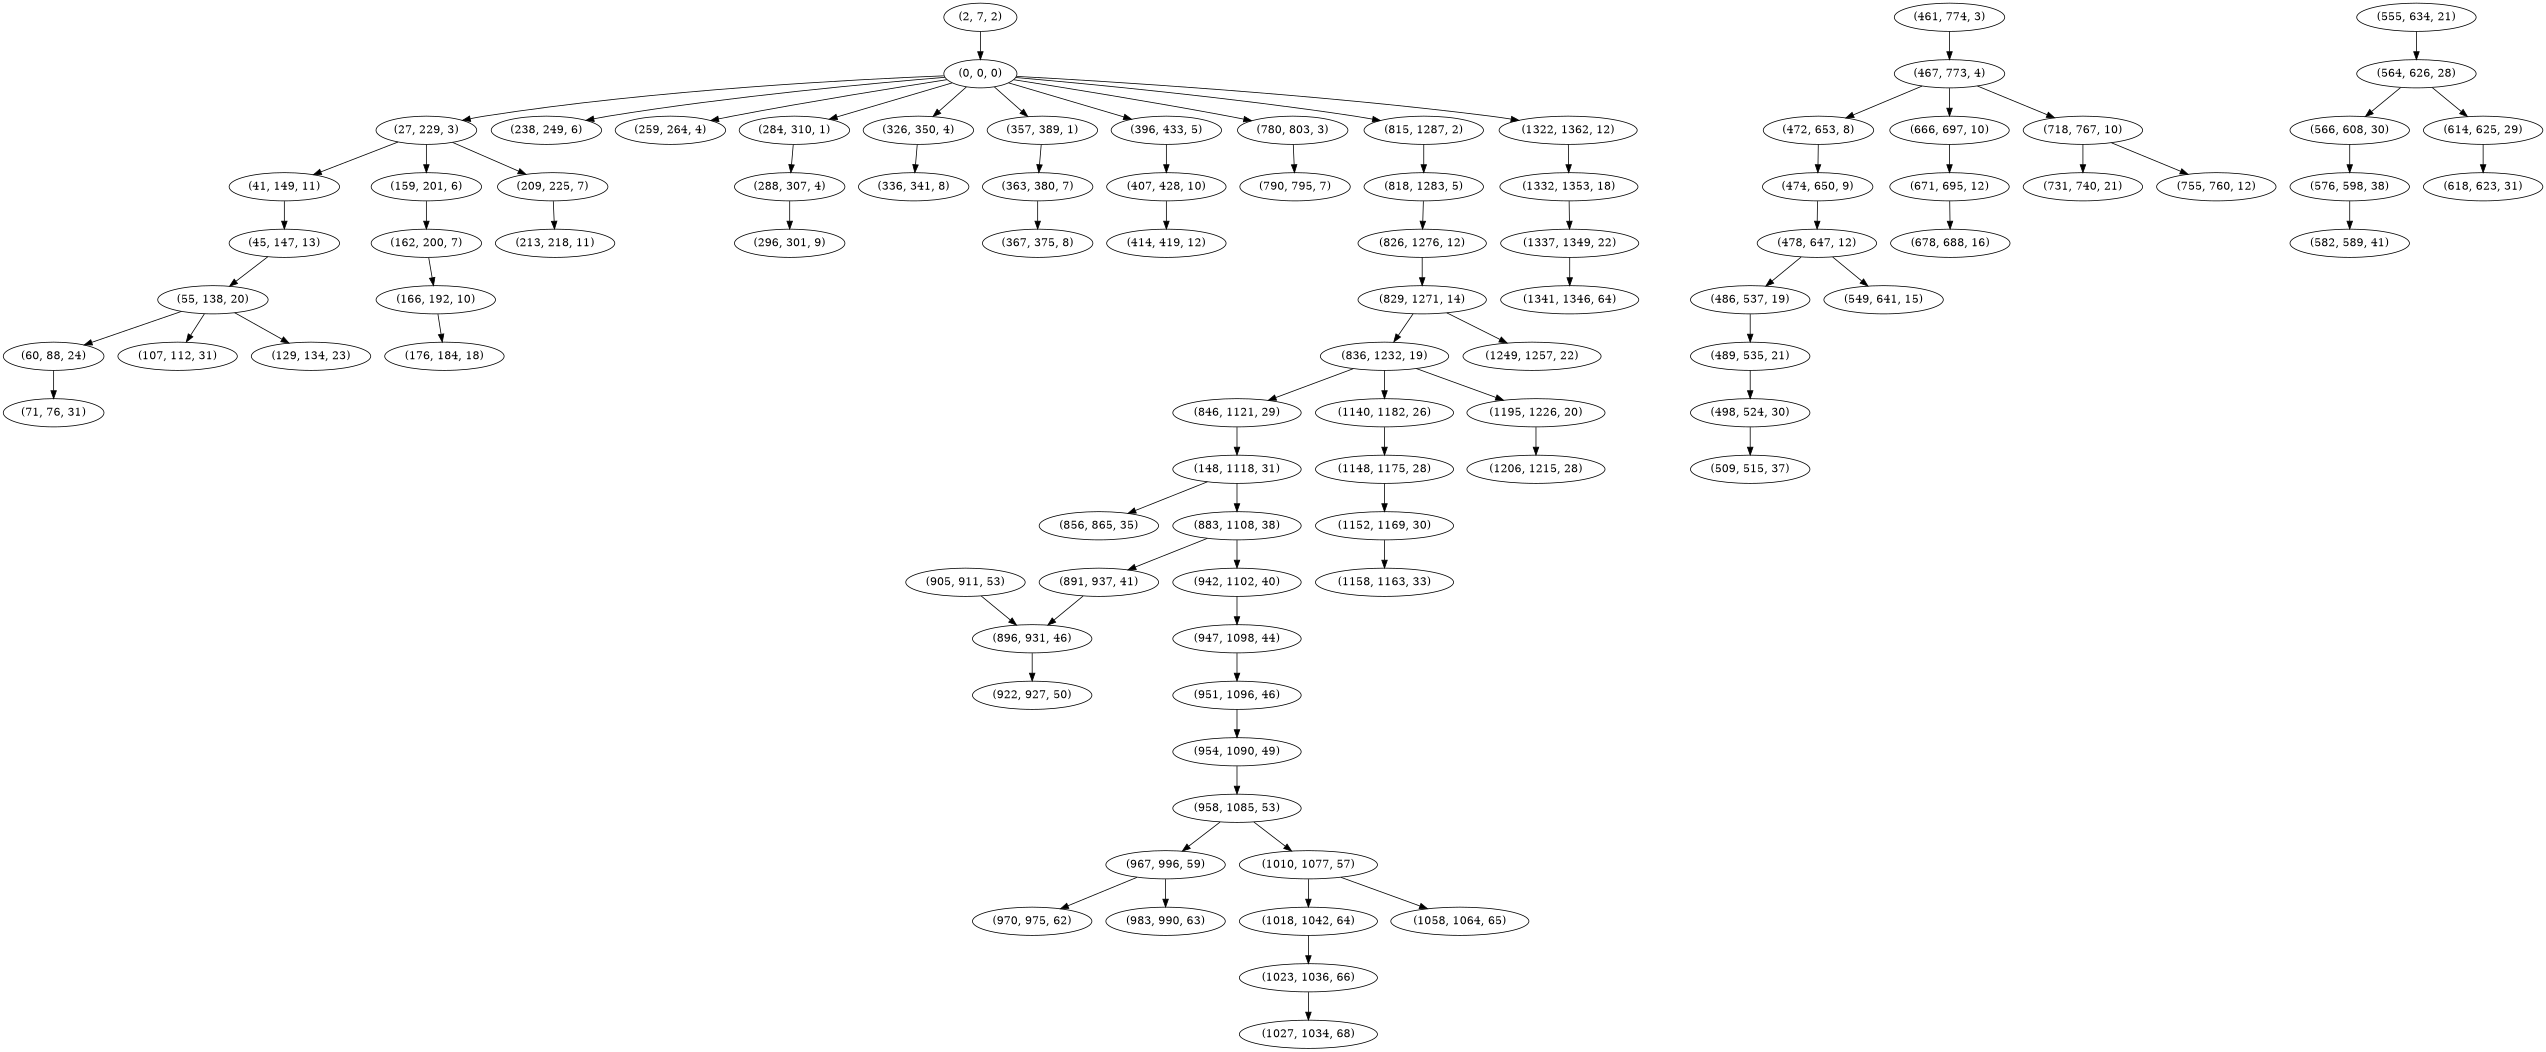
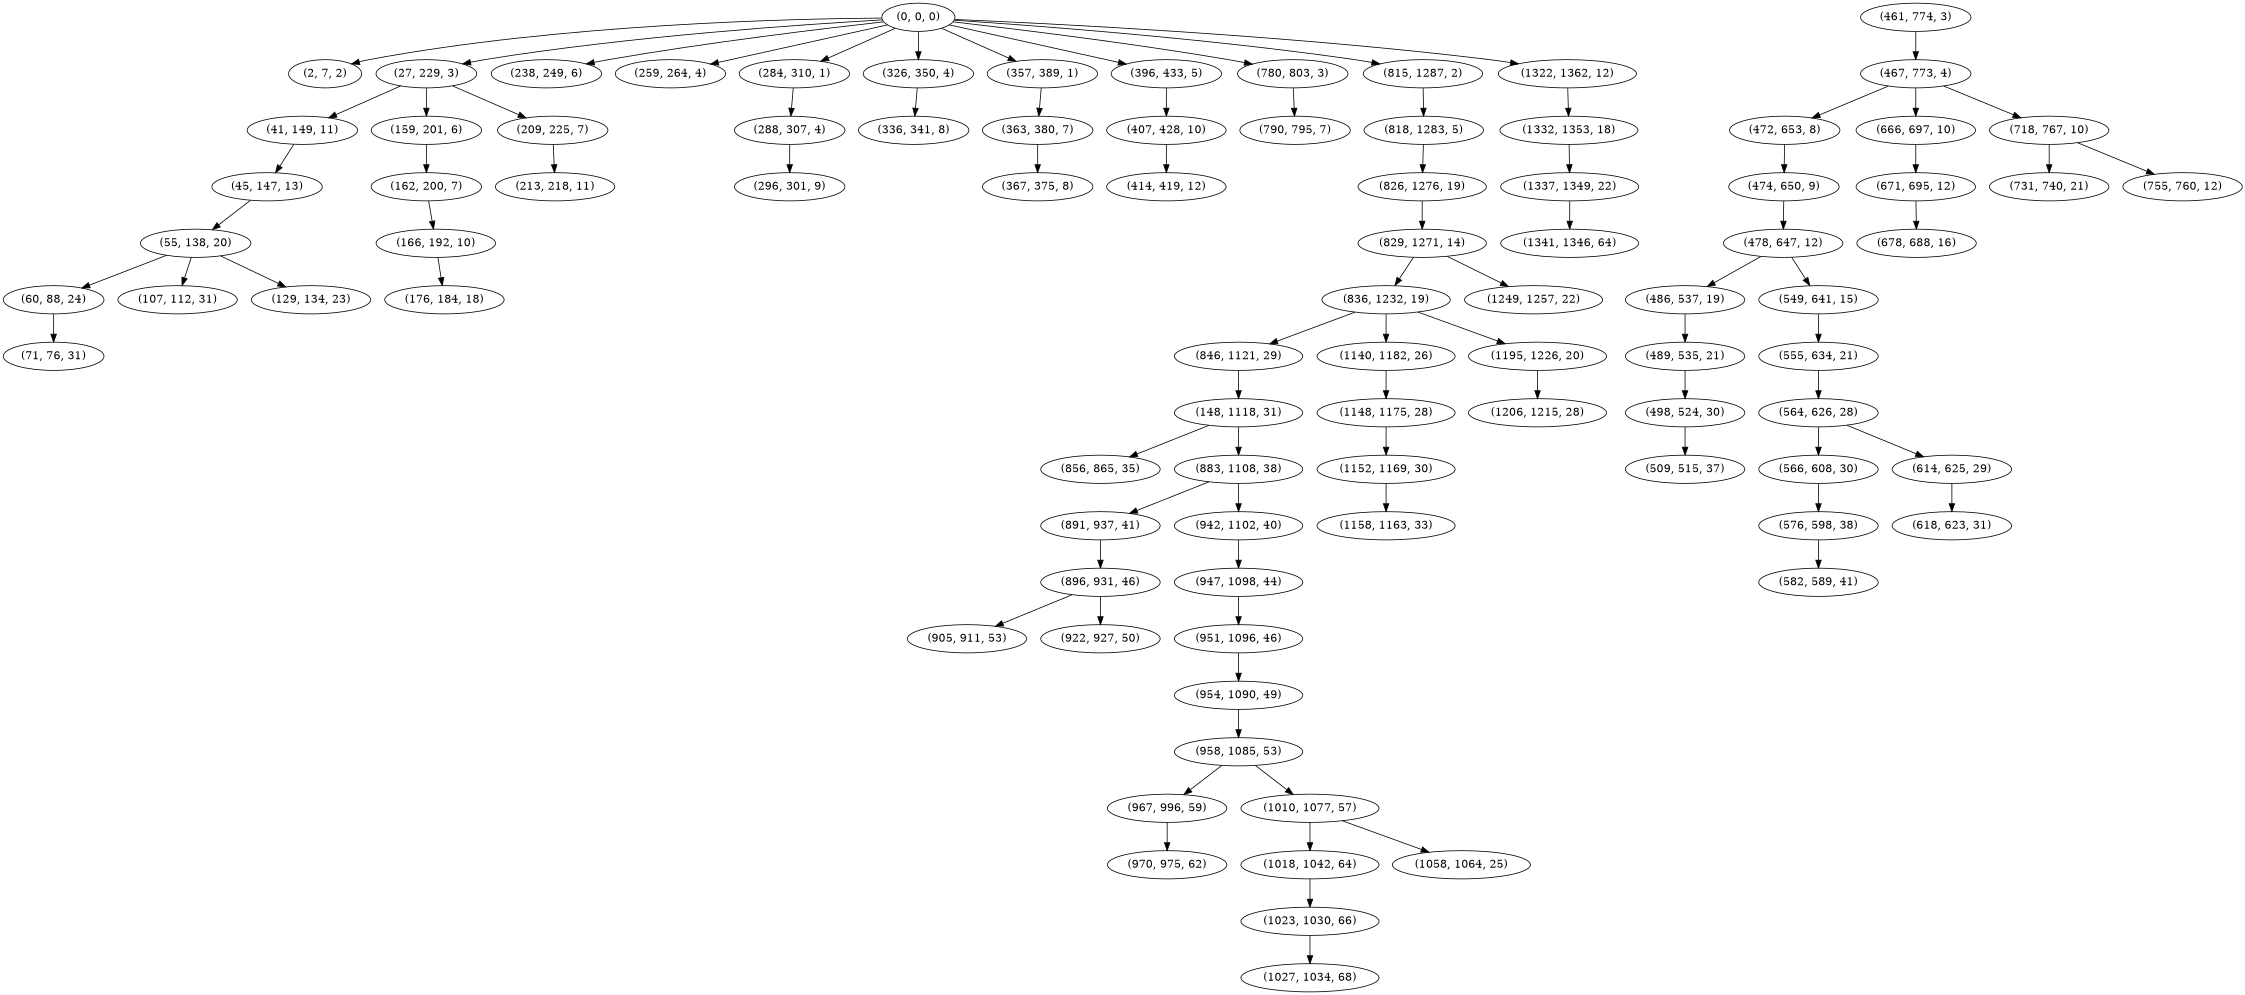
edge "(2, 7, 2)" -> "(0, 0, 0)": reversed
node "(826, 1276, 12)": label "(826, 1276, 12)" -> "(826, 1276, 19)"
edge "(549, 641, 15)" -> "(555, 634, 21)": added
edge "(905, 911, 53)" -> "(896, 931, 46)": reversed
node "(983, 990, 63)": removed
node "(1058, 1064, 65)": label "(1058, 1064, 65)" -> "(1058, 1064, 25)"
node "(1023, 1036, 66)": label "(1023, 1036, 66)" -> "(1023, 1030, 66)"
